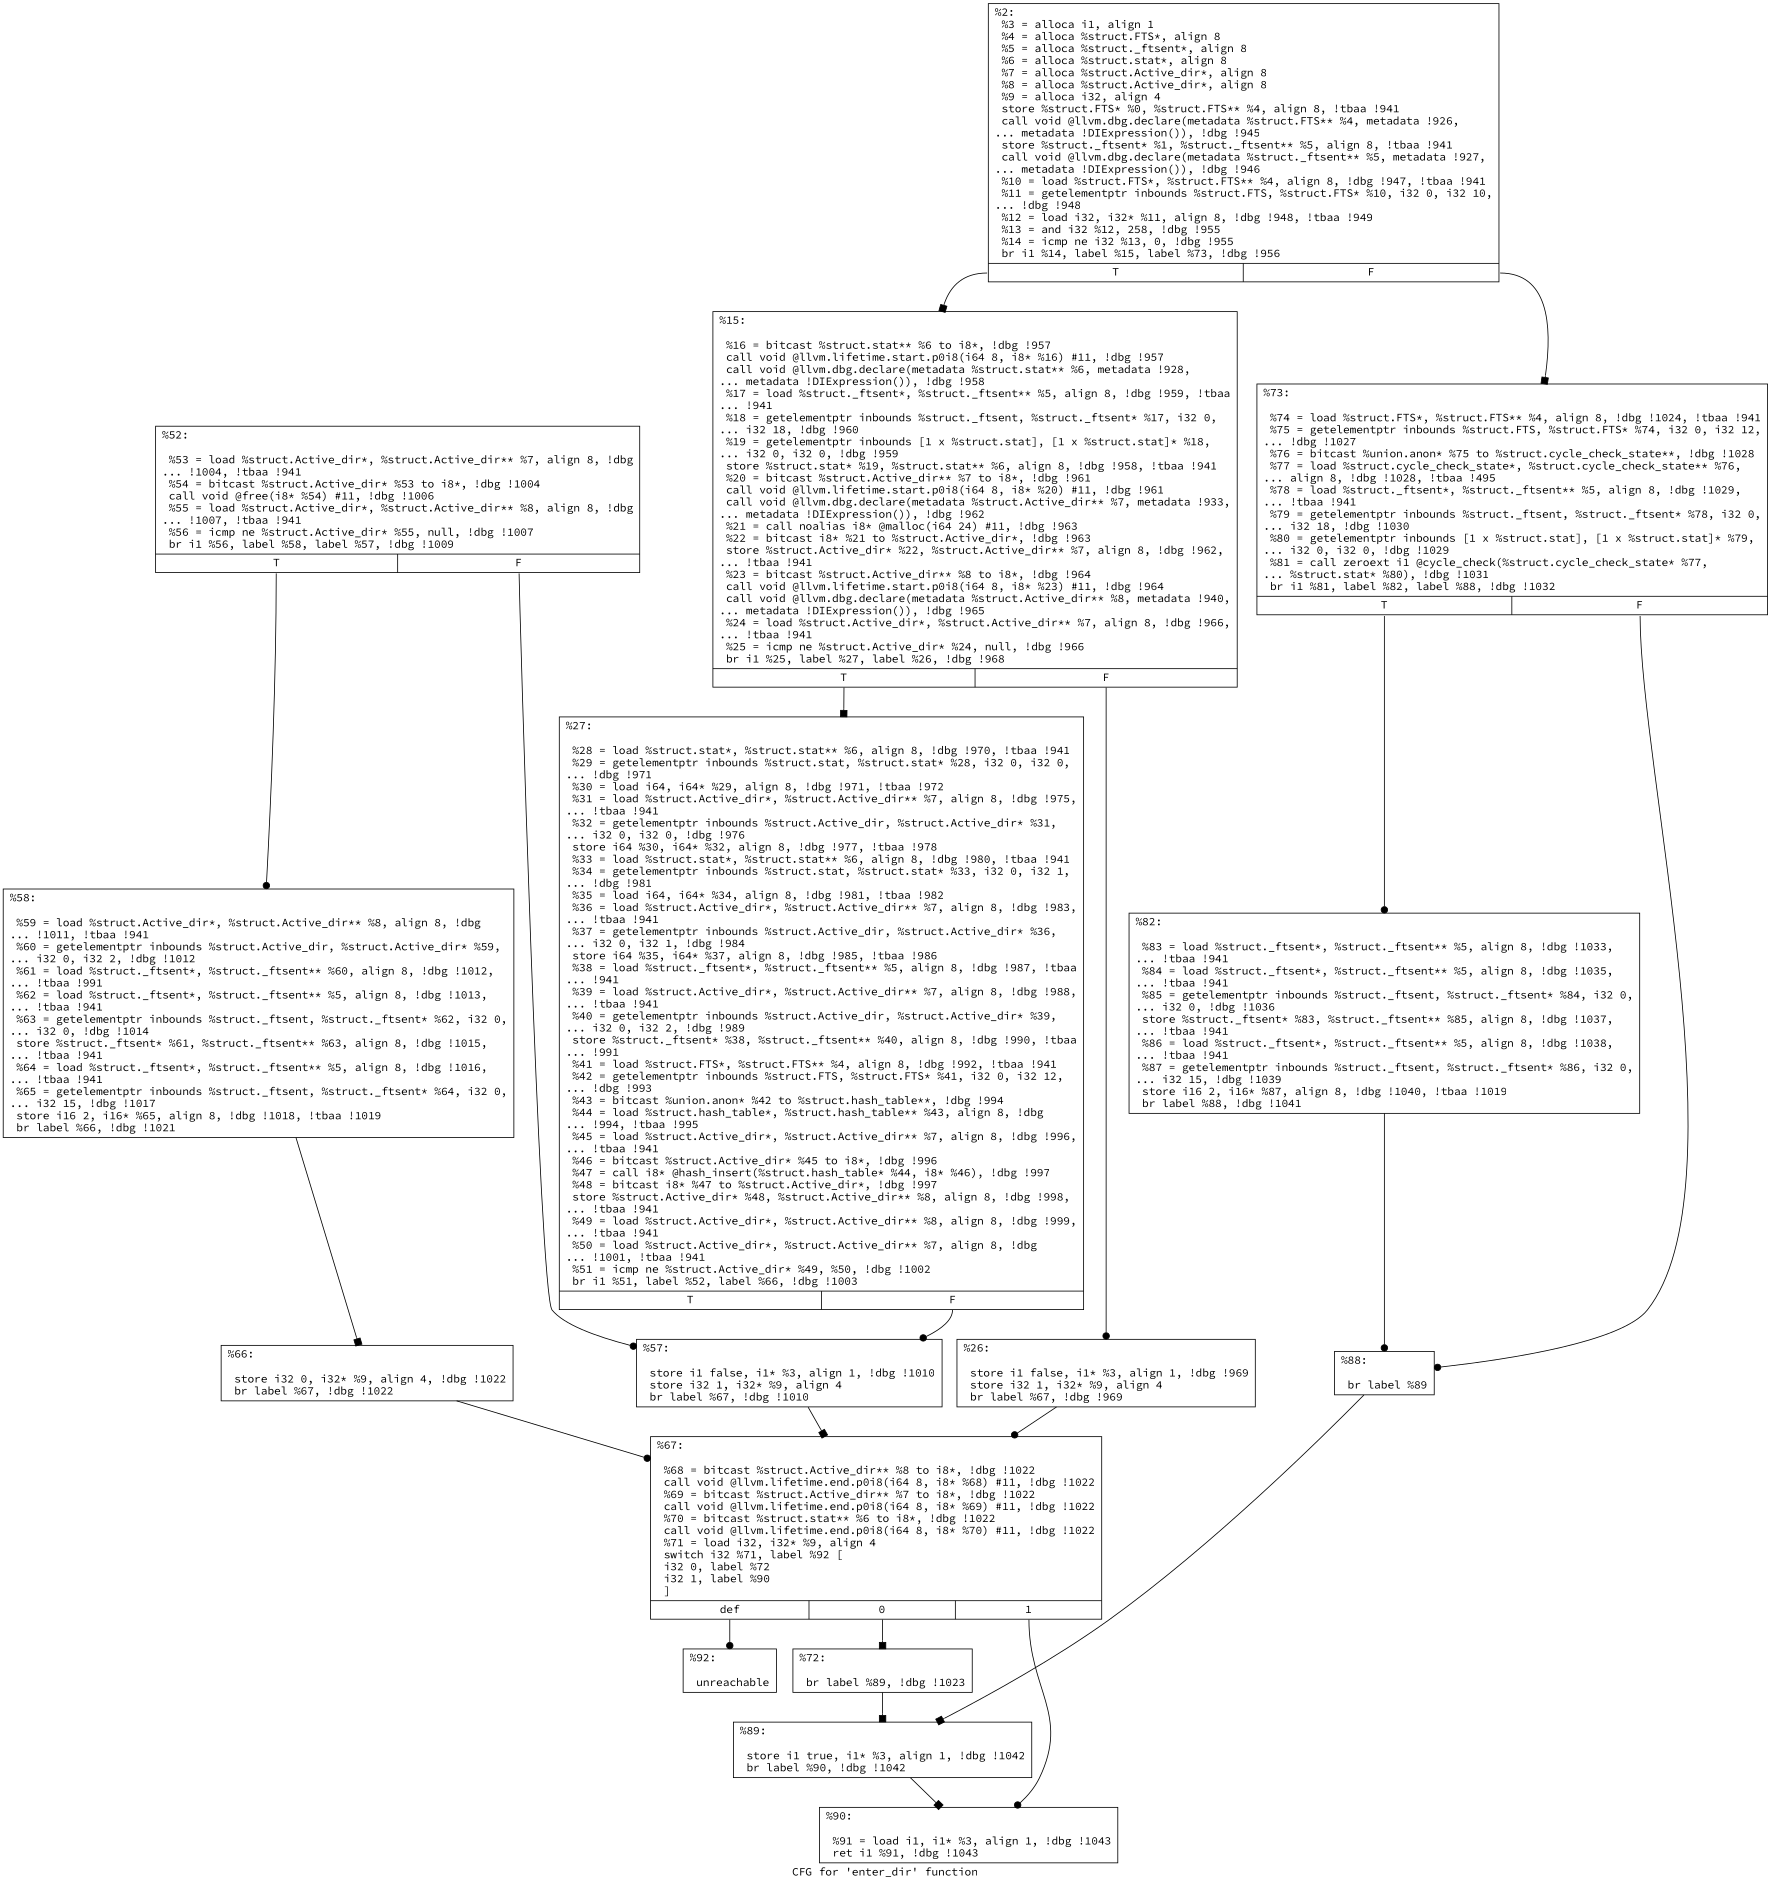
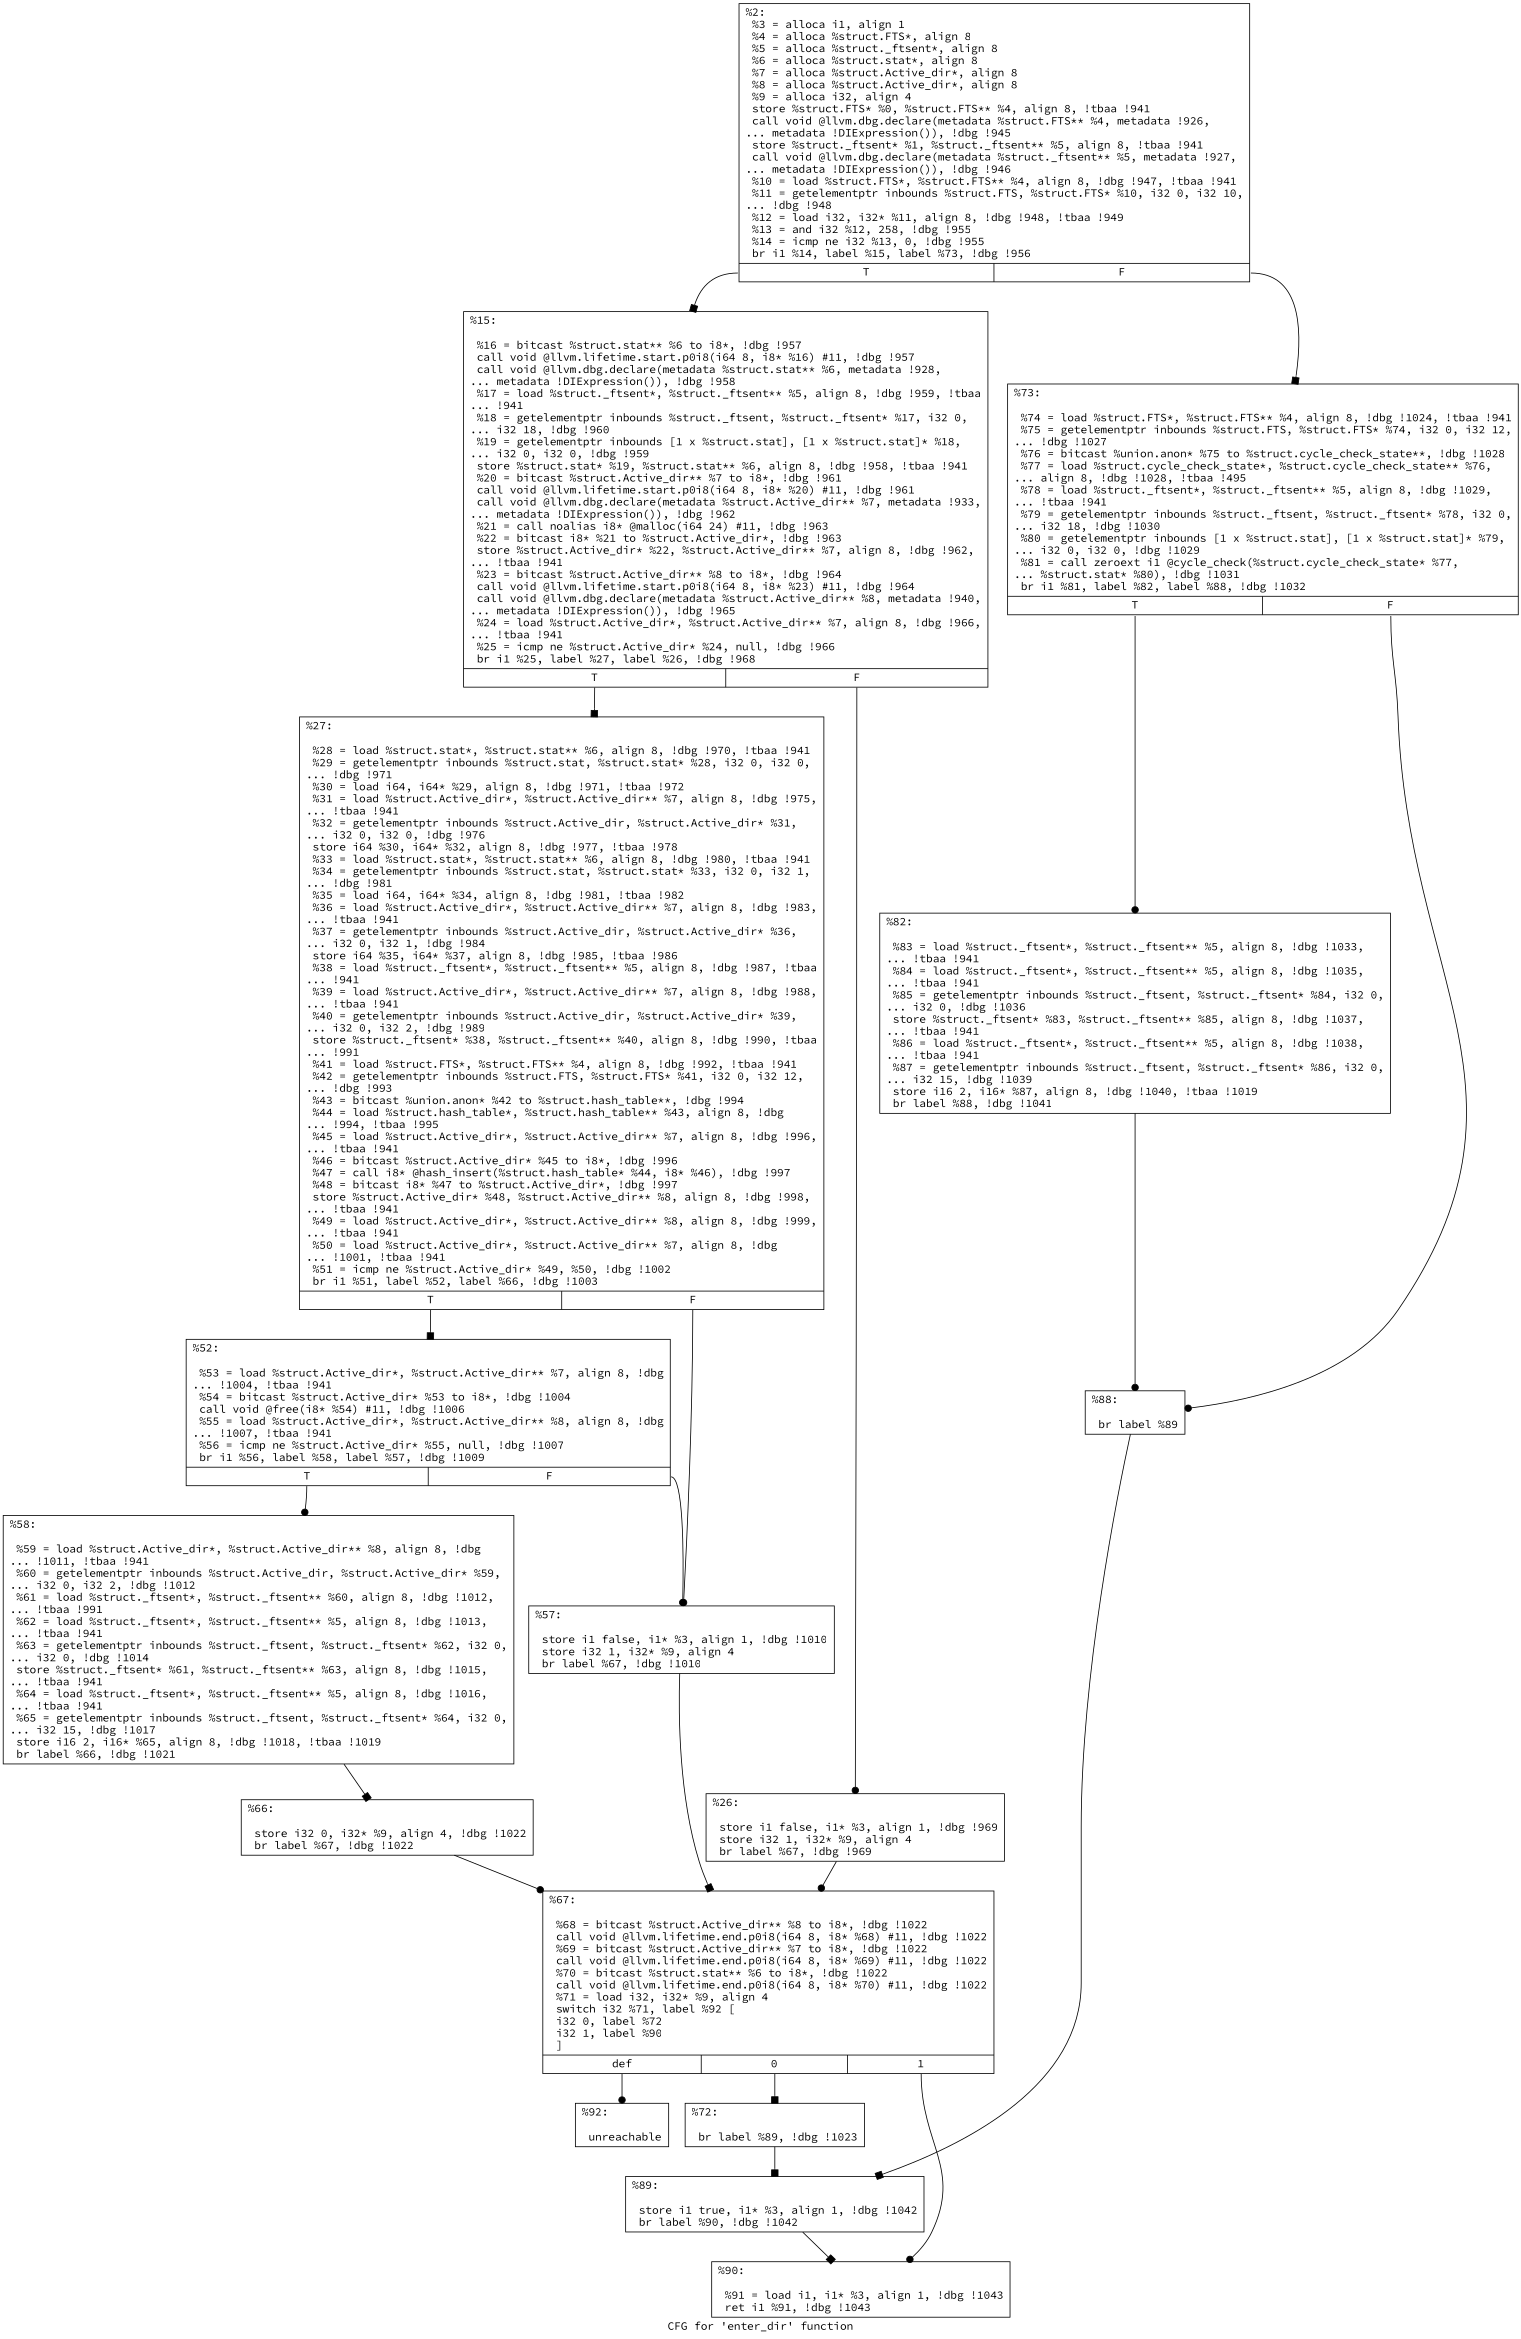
edge "%27:" -> "%52:": added
